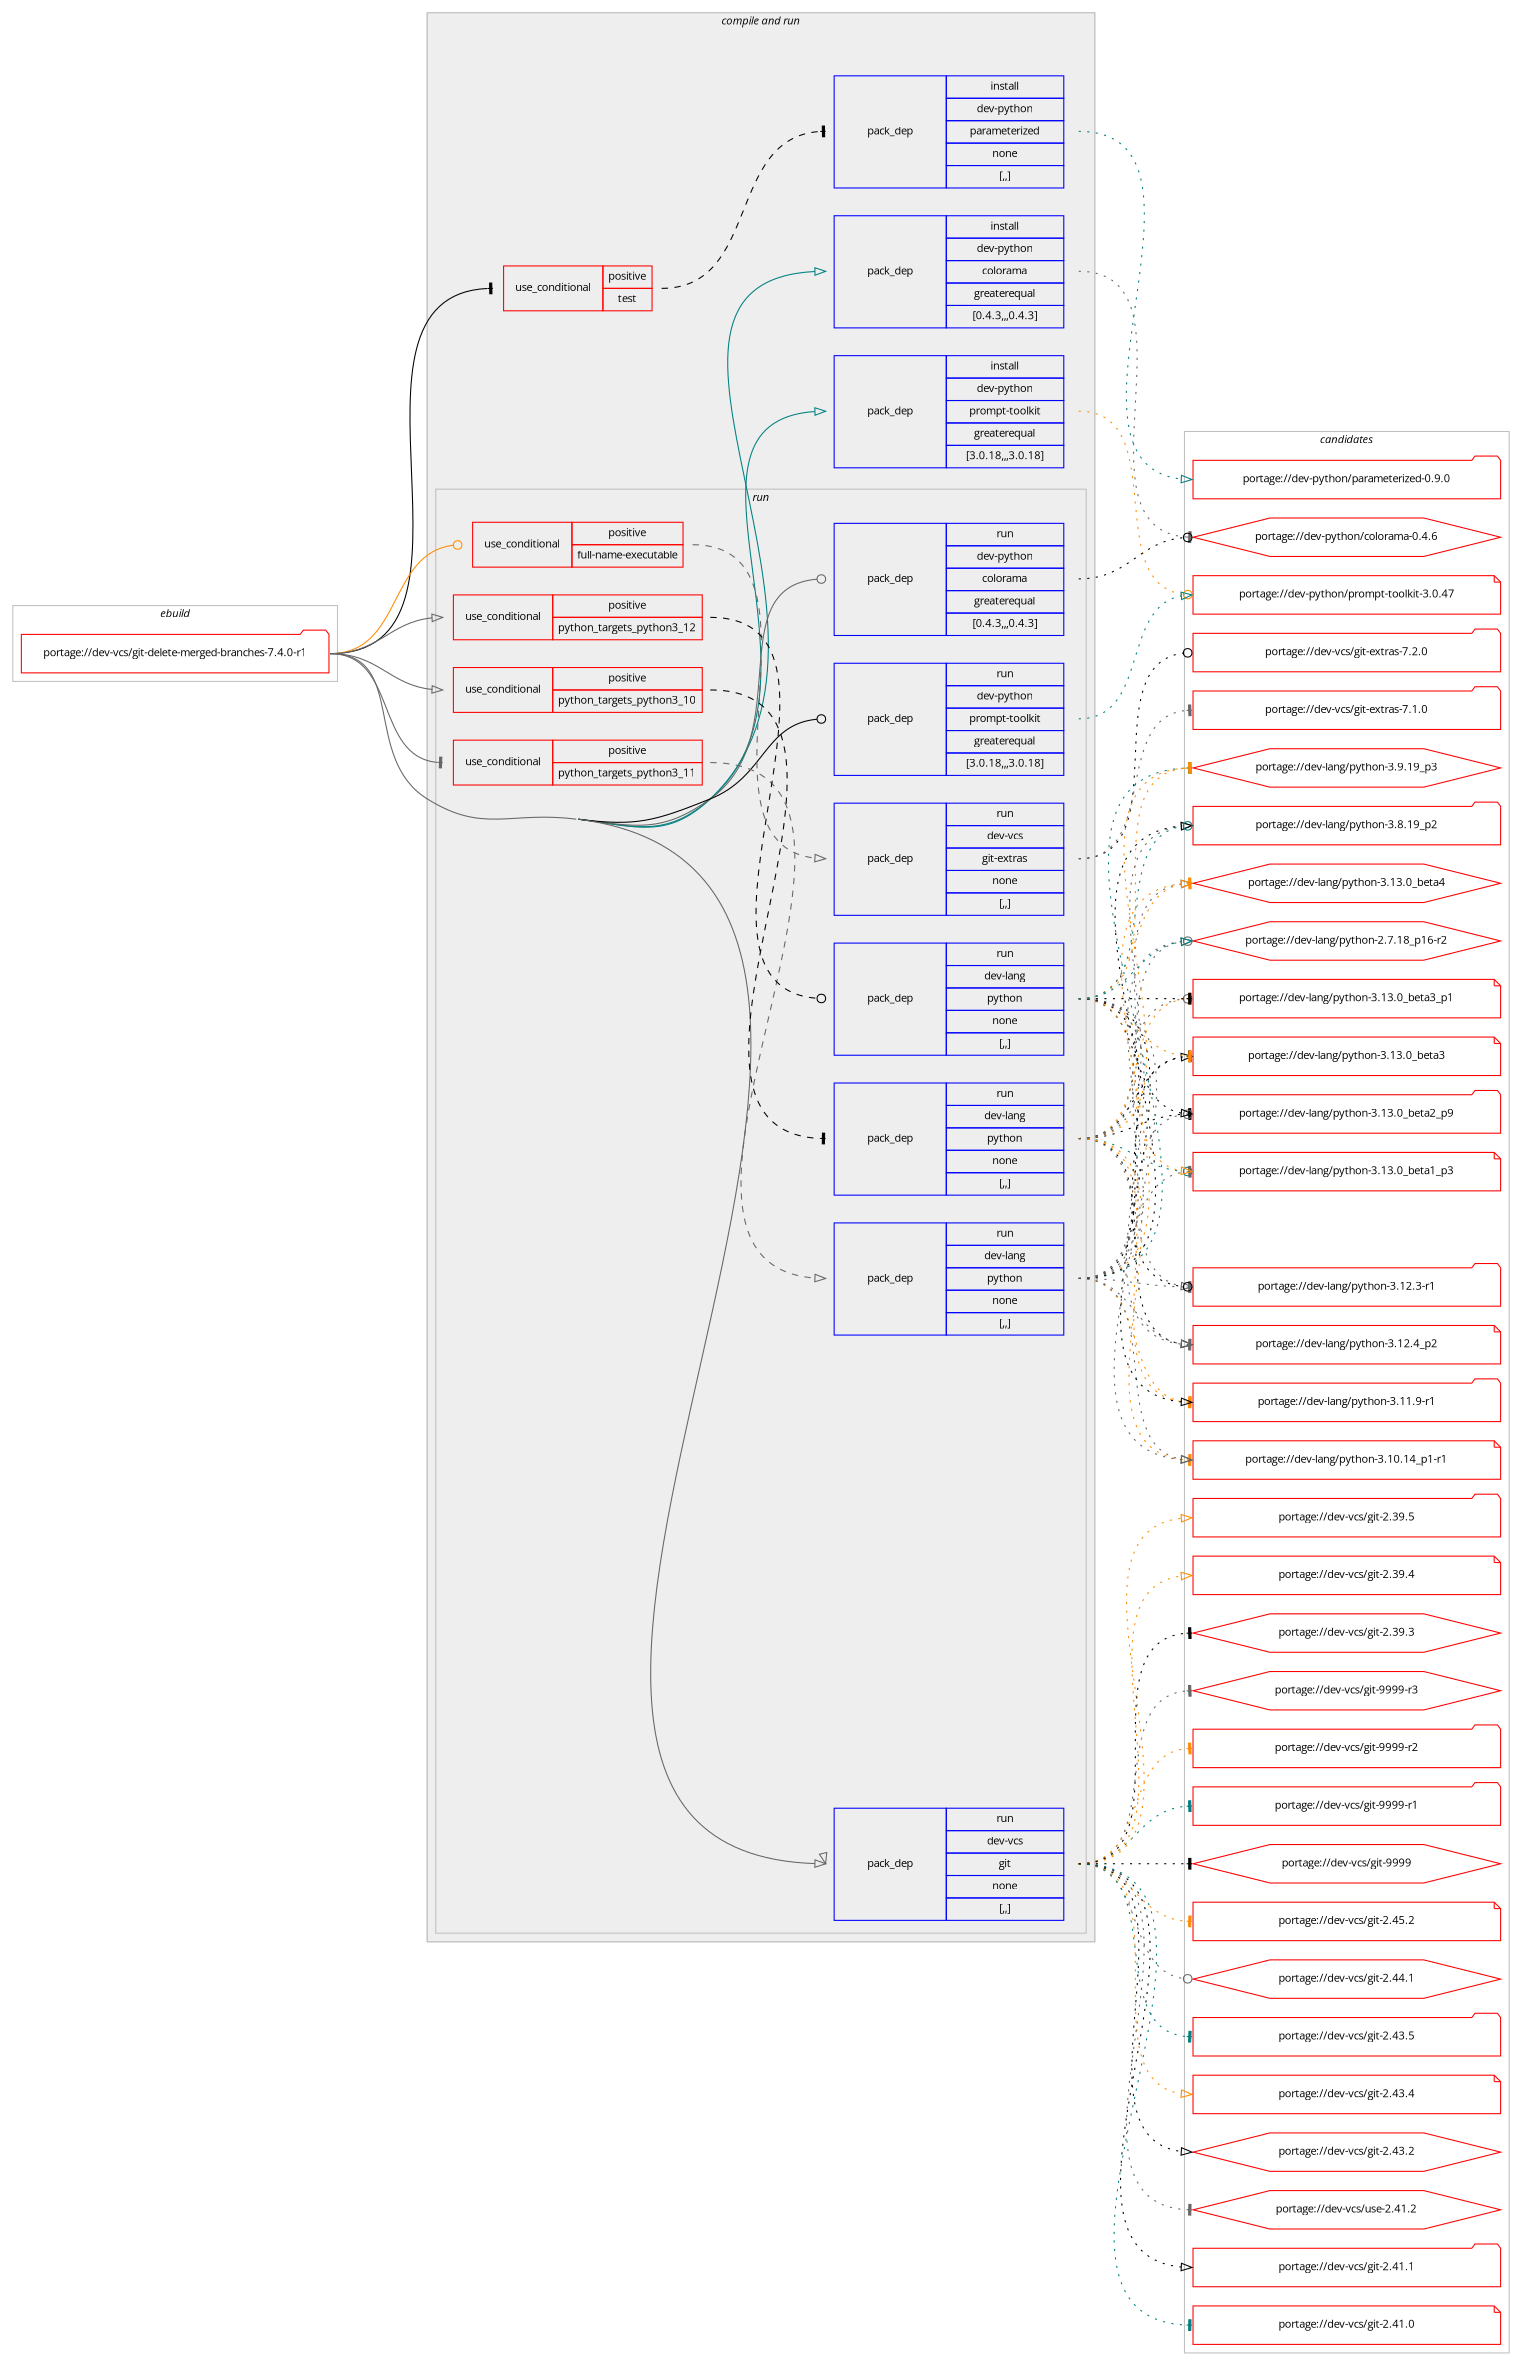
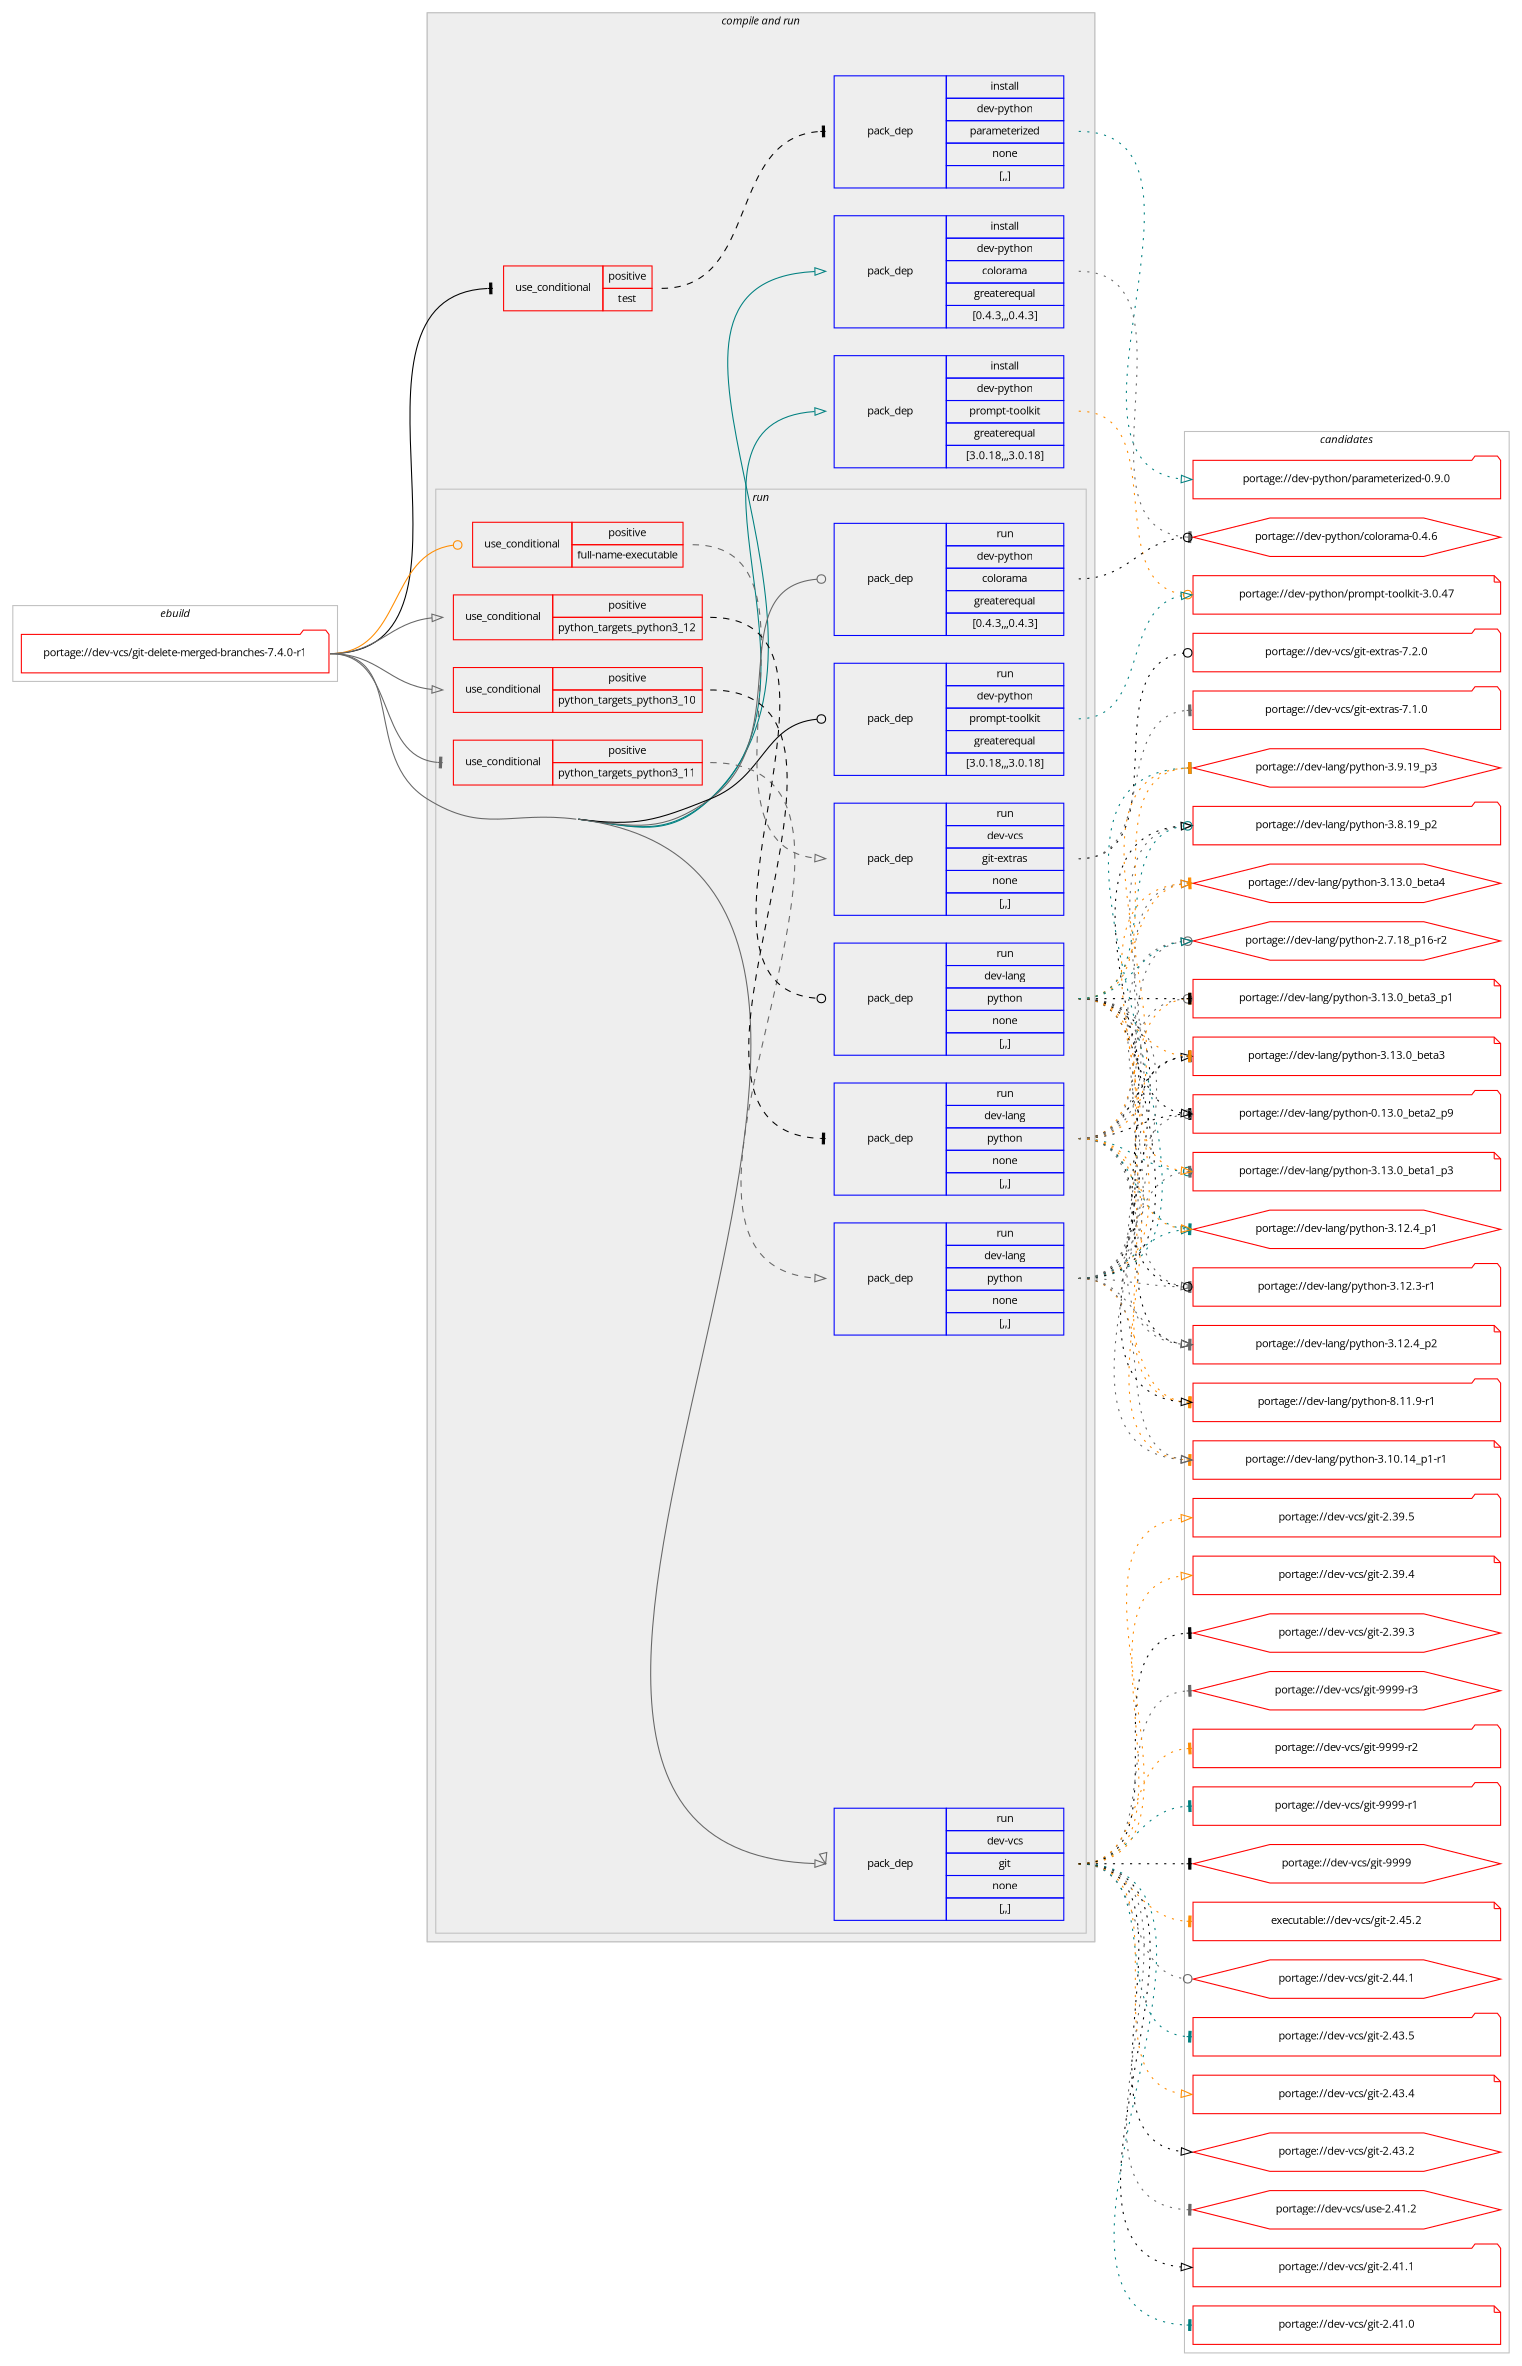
node "portage://dev-lang/python-3.13.0_beta2_p9": label "portage://dev-lang/python-3.13.0_beta2_p9" -> "portage://dev-lang/python-0.13.0_beta2_p9"
node "portage://dev-lang/python-3.12.4_p1": added
node "portage://dev-lang/python-3.11.9-r1": label "portage://dev-lang/python-3.11.9-r1" -> "portage://dev-lang/python-8.11.9-r1"
node "portage://dev-vcs/git-2.45.2": label "portage://dev-vcs/git-2.45.2" -> "executable://dev-vcs/git-2.45.2"
